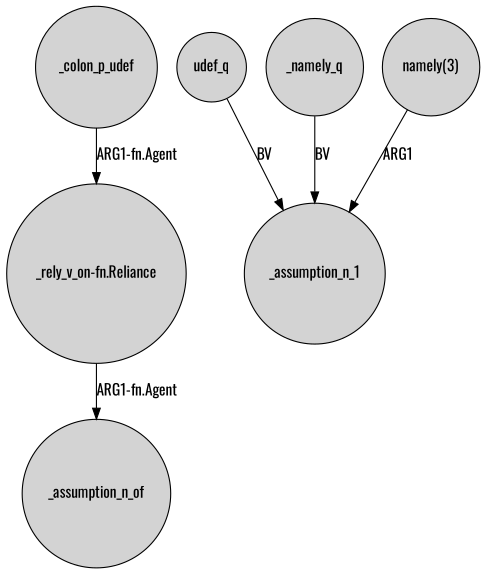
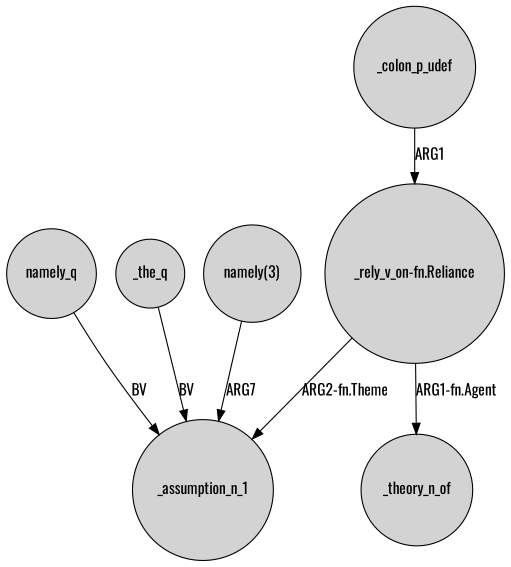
node "udef_q": label "udef_q" -> "namely_q"
node "_namely_q": label "_namely_q" -> "_the_q"
edge "_colon_p_udef" -> "_rely_v_on-fn.Reliance": label "ARG1-fn.Agent" -> "ARG1"
edge "namely(3)" -> "_assumption_n_1": label "ARG1" -> "ARG7"
edge "_rely_v_on-fn.Reliance" -> "_assumption_n_1": added, label "ARG2-fn.Theme"
node "_assumption_n_of": label "_assumption_n_of" -> "_theory_n_of"
